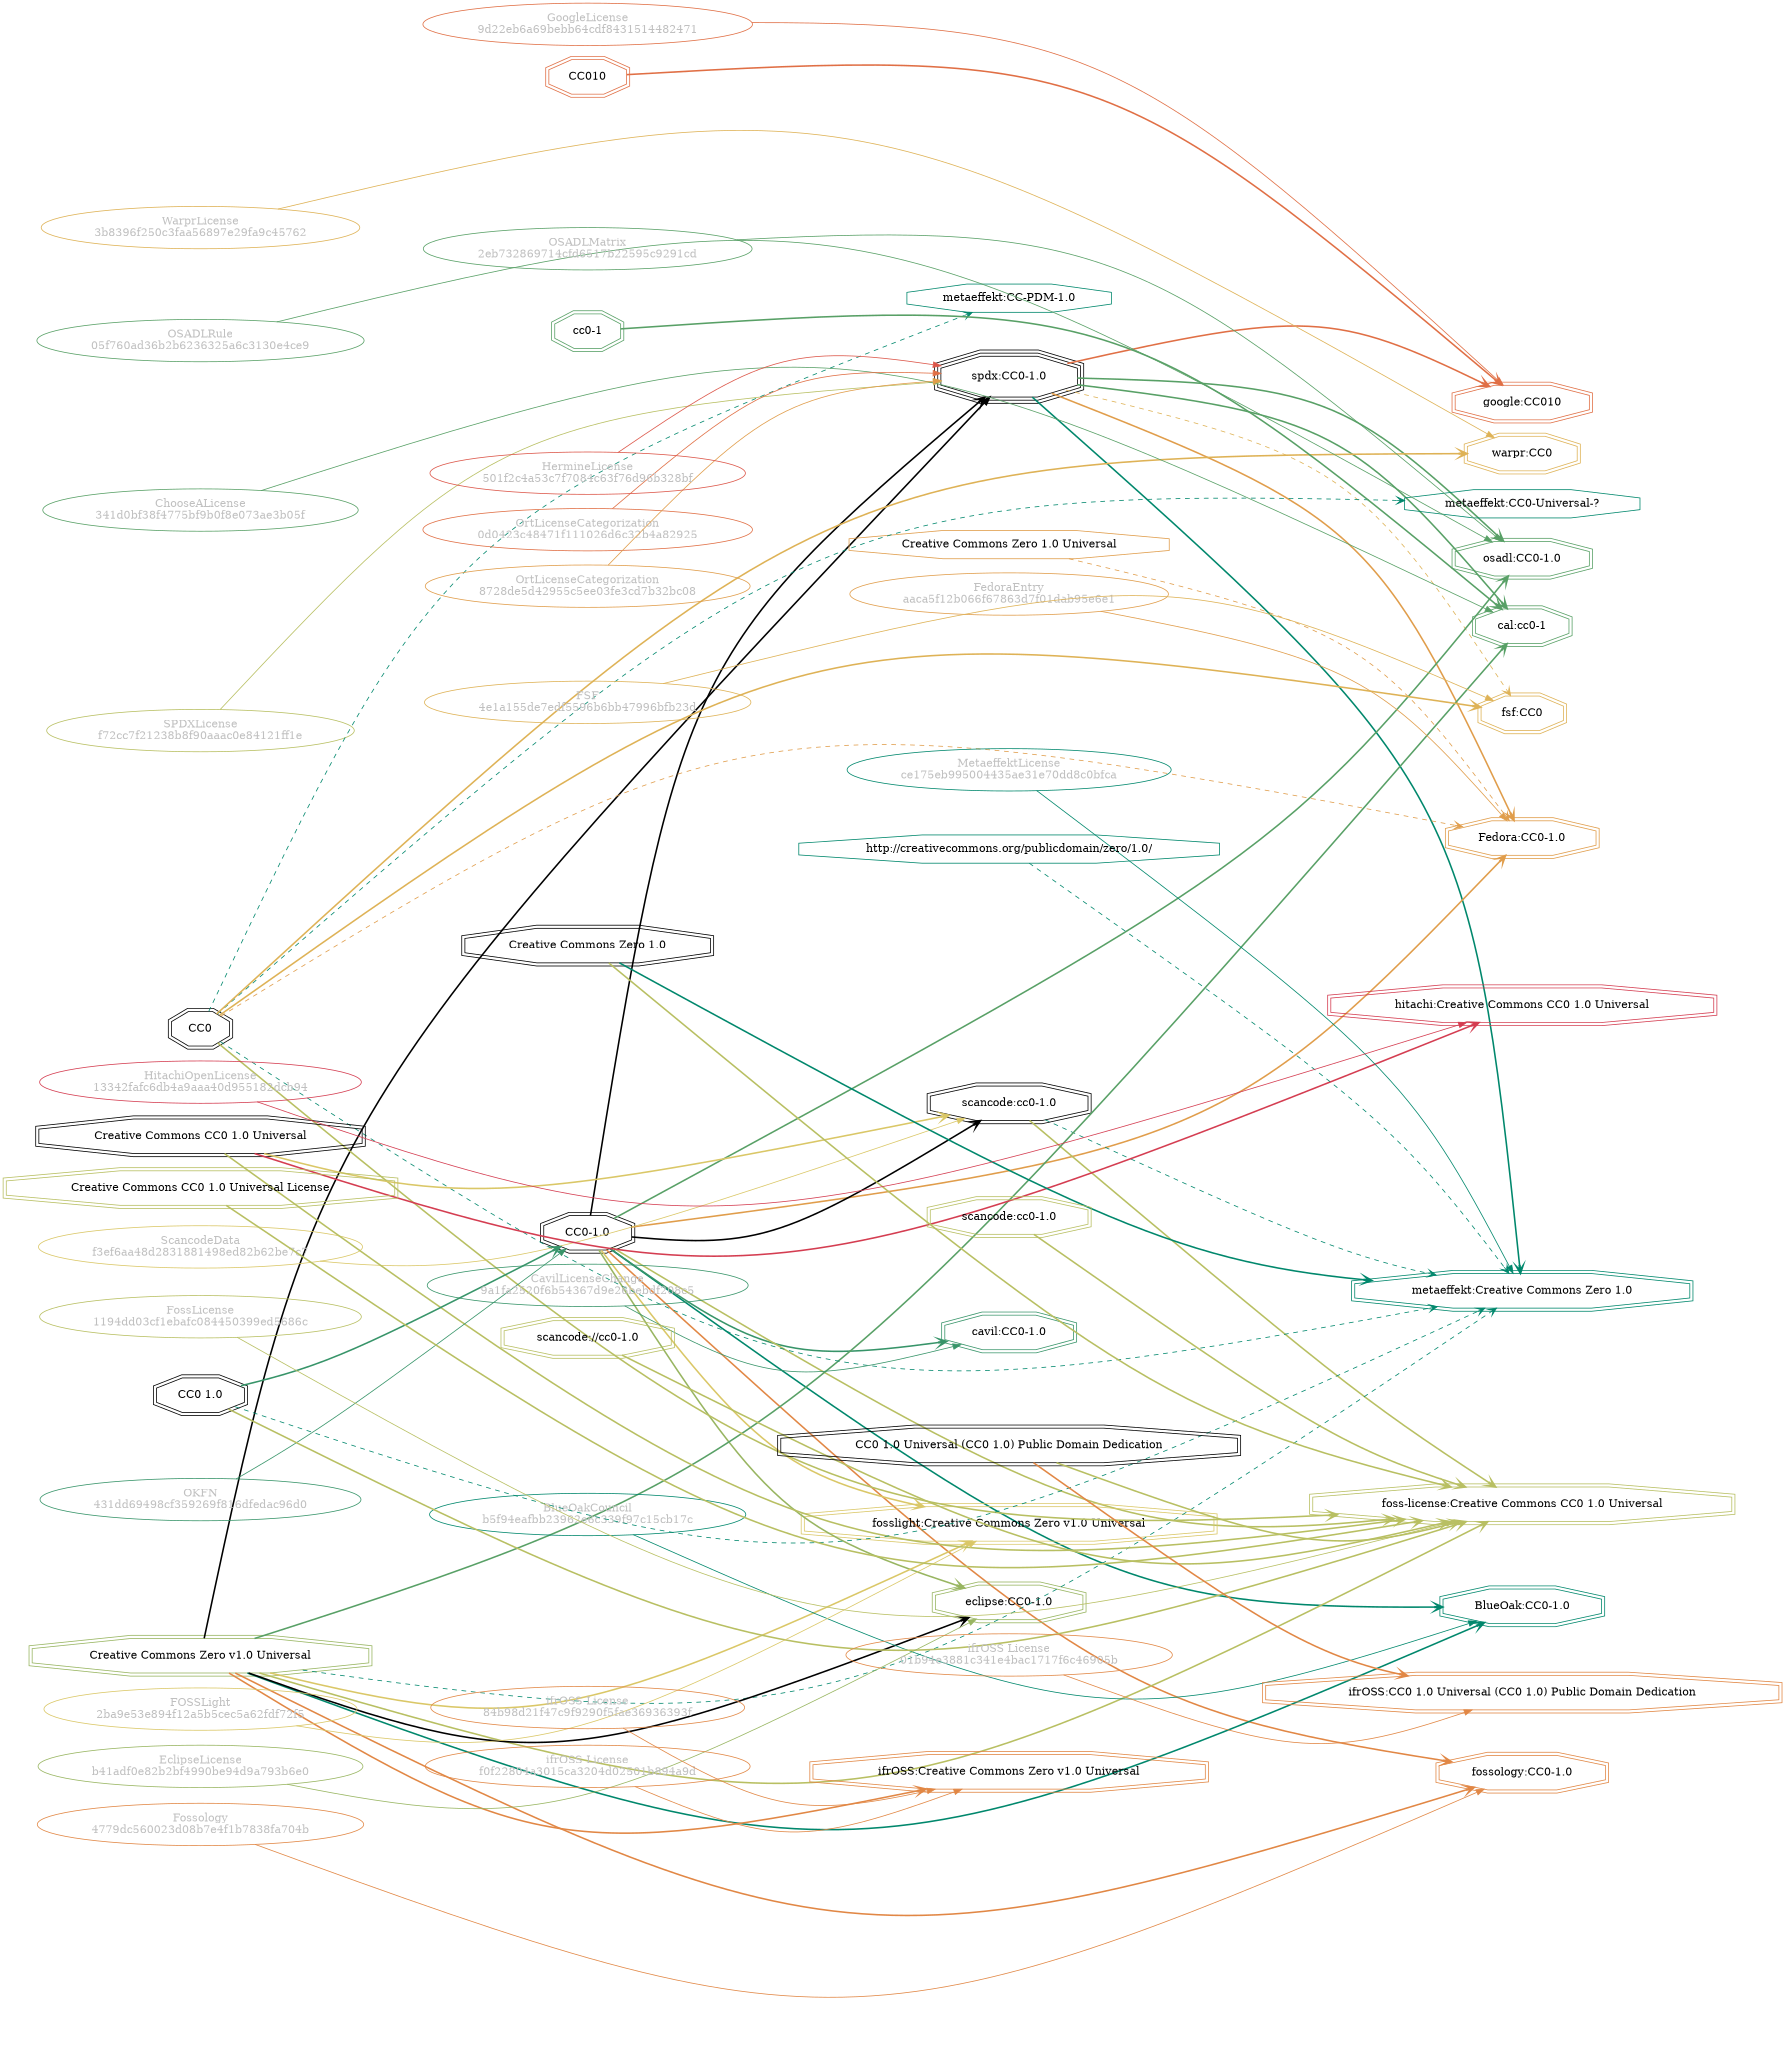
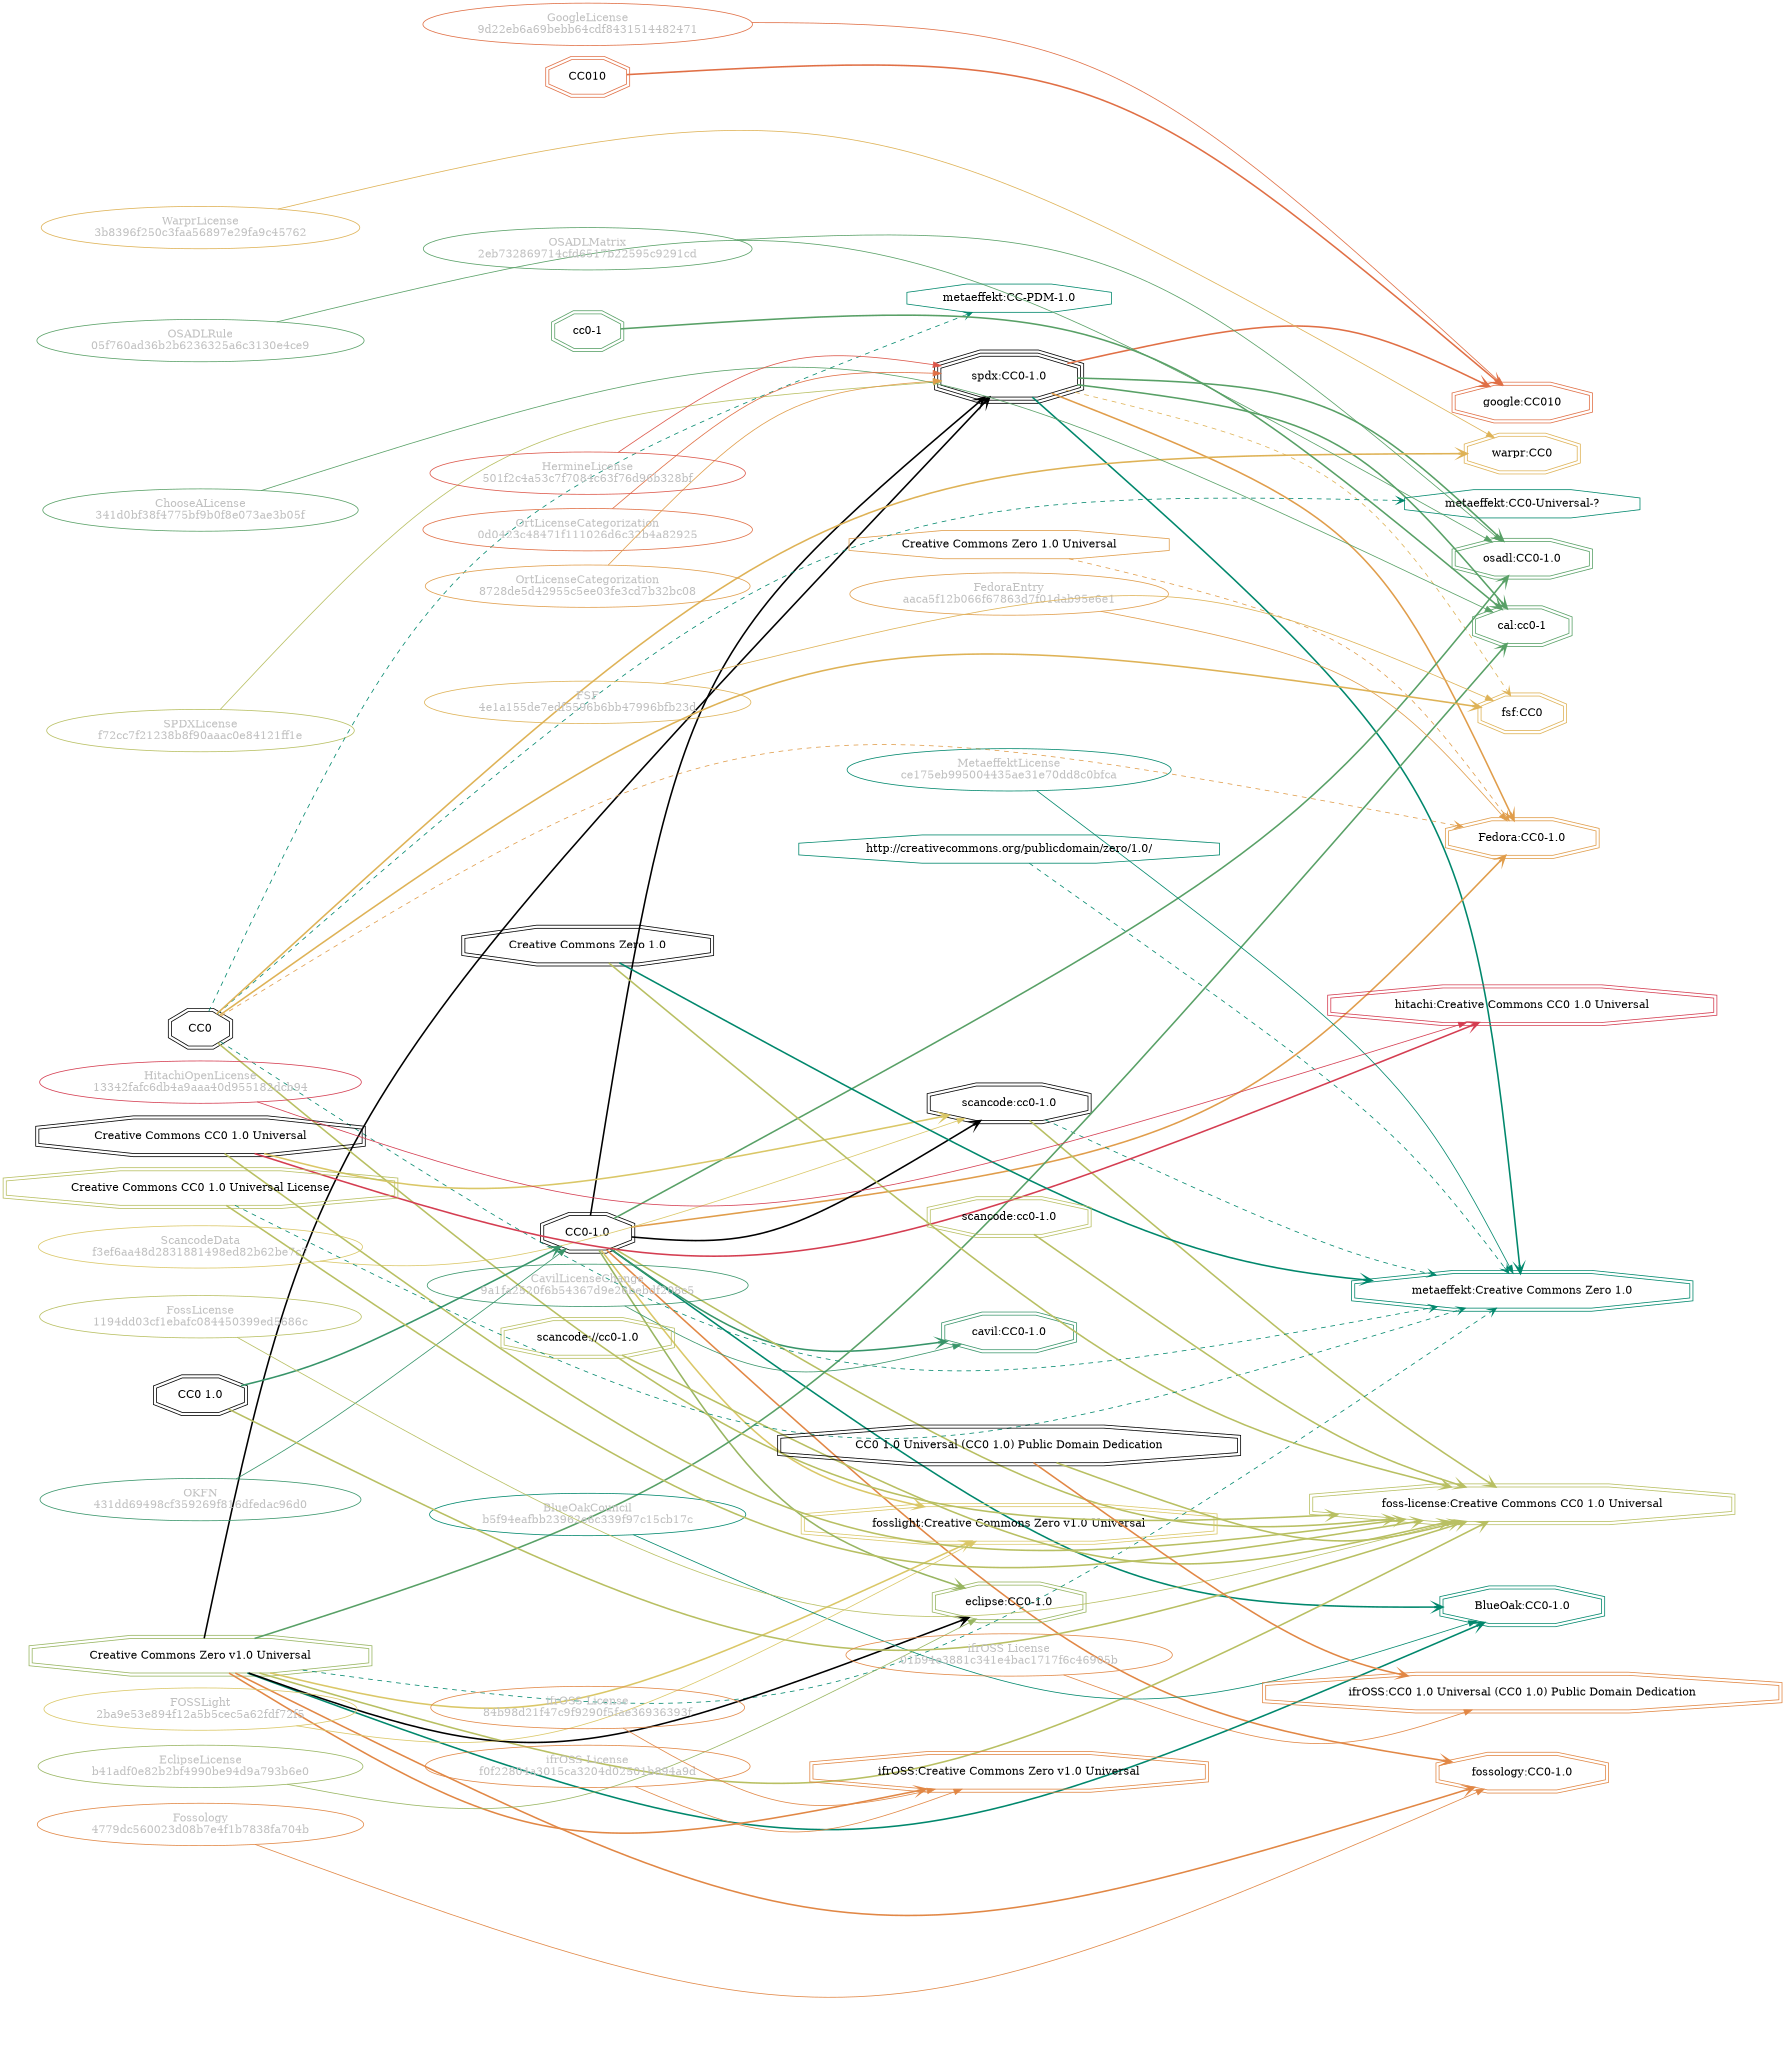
edge "Creative Commons Zero v1.0 Universal" -> "spdx:CC0-1.0": arrowhead normal -> vee
edge "CC0 1.0" -> "metaeffekt:Creative Commons Zero 1.0": now "Creative Commons CC0 1.0 Universal License" -> "metaeffekt:Creative Commons Zero 1.0"
